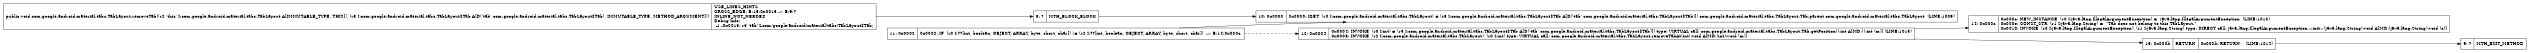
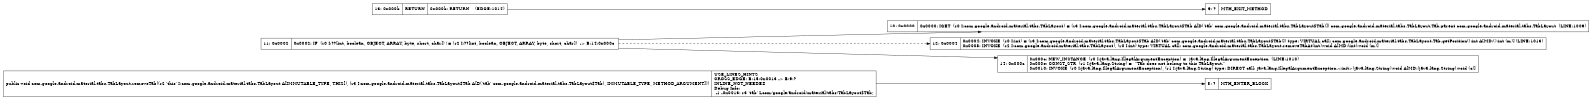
node "8: ?": text "MTH_BLOCK_BLOCK" -> "MTH_ENTER_BLOCK"
edge "8: ?" -> "10: 0x0000": removed
edge "12: 0x0004" -> "14: 0x000c": now "11: 0x0002" -> "14: 0x000c"
edge "12: 0x0004" -> "13: 0x000b": removed
node "13: 0x000b": text "0x000b: RETURN    (LINE:1014)" -> "0x000b: RETURN    (EDGE:1014)"
